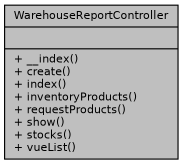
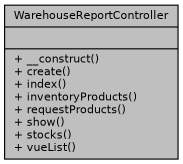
node "WarehouseReportController": text "+ __index()" -> "+ __construct()"
